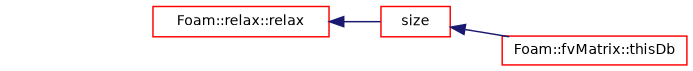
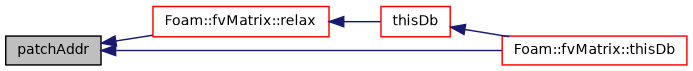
node "Foam::relax::relax": label "Foam::relax::relax" -> "Foam::fvMatrix::relax"
node "size": label "size" -> "thisDb"
node "patchAddr": added
